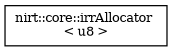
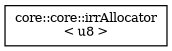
node "nirt::core::irrAllocator < u8 >": label "nirt::core::irrAllocator < u8 >" -> "core::core::irrAllocator < u8 >"
